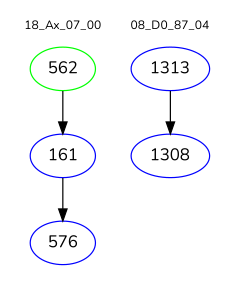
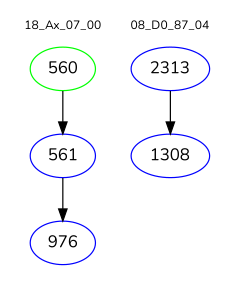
node "562": label "562" -> "560"
node "1313": label "1313" -> "2313"
node "161": label "161" -> "561"
node "576": label "576" -> "976"
